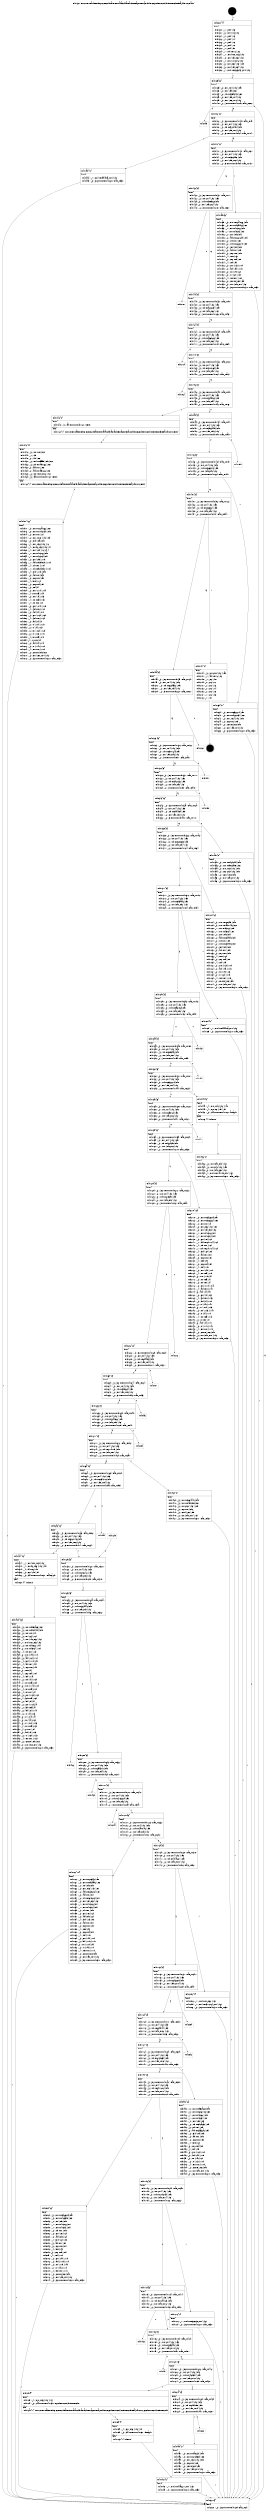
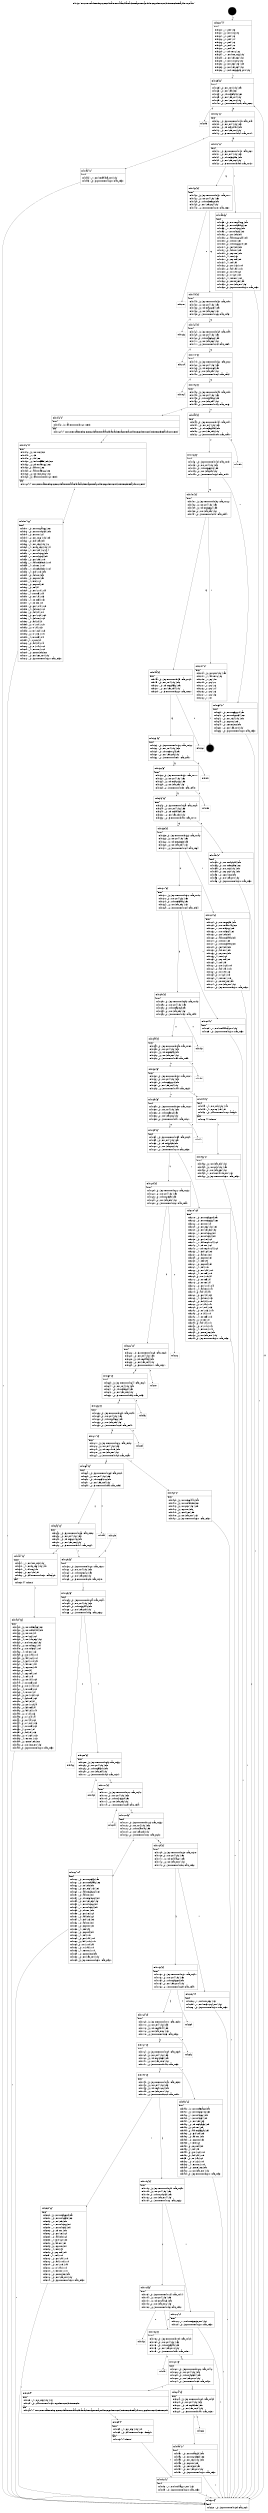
node "0x401858": added
